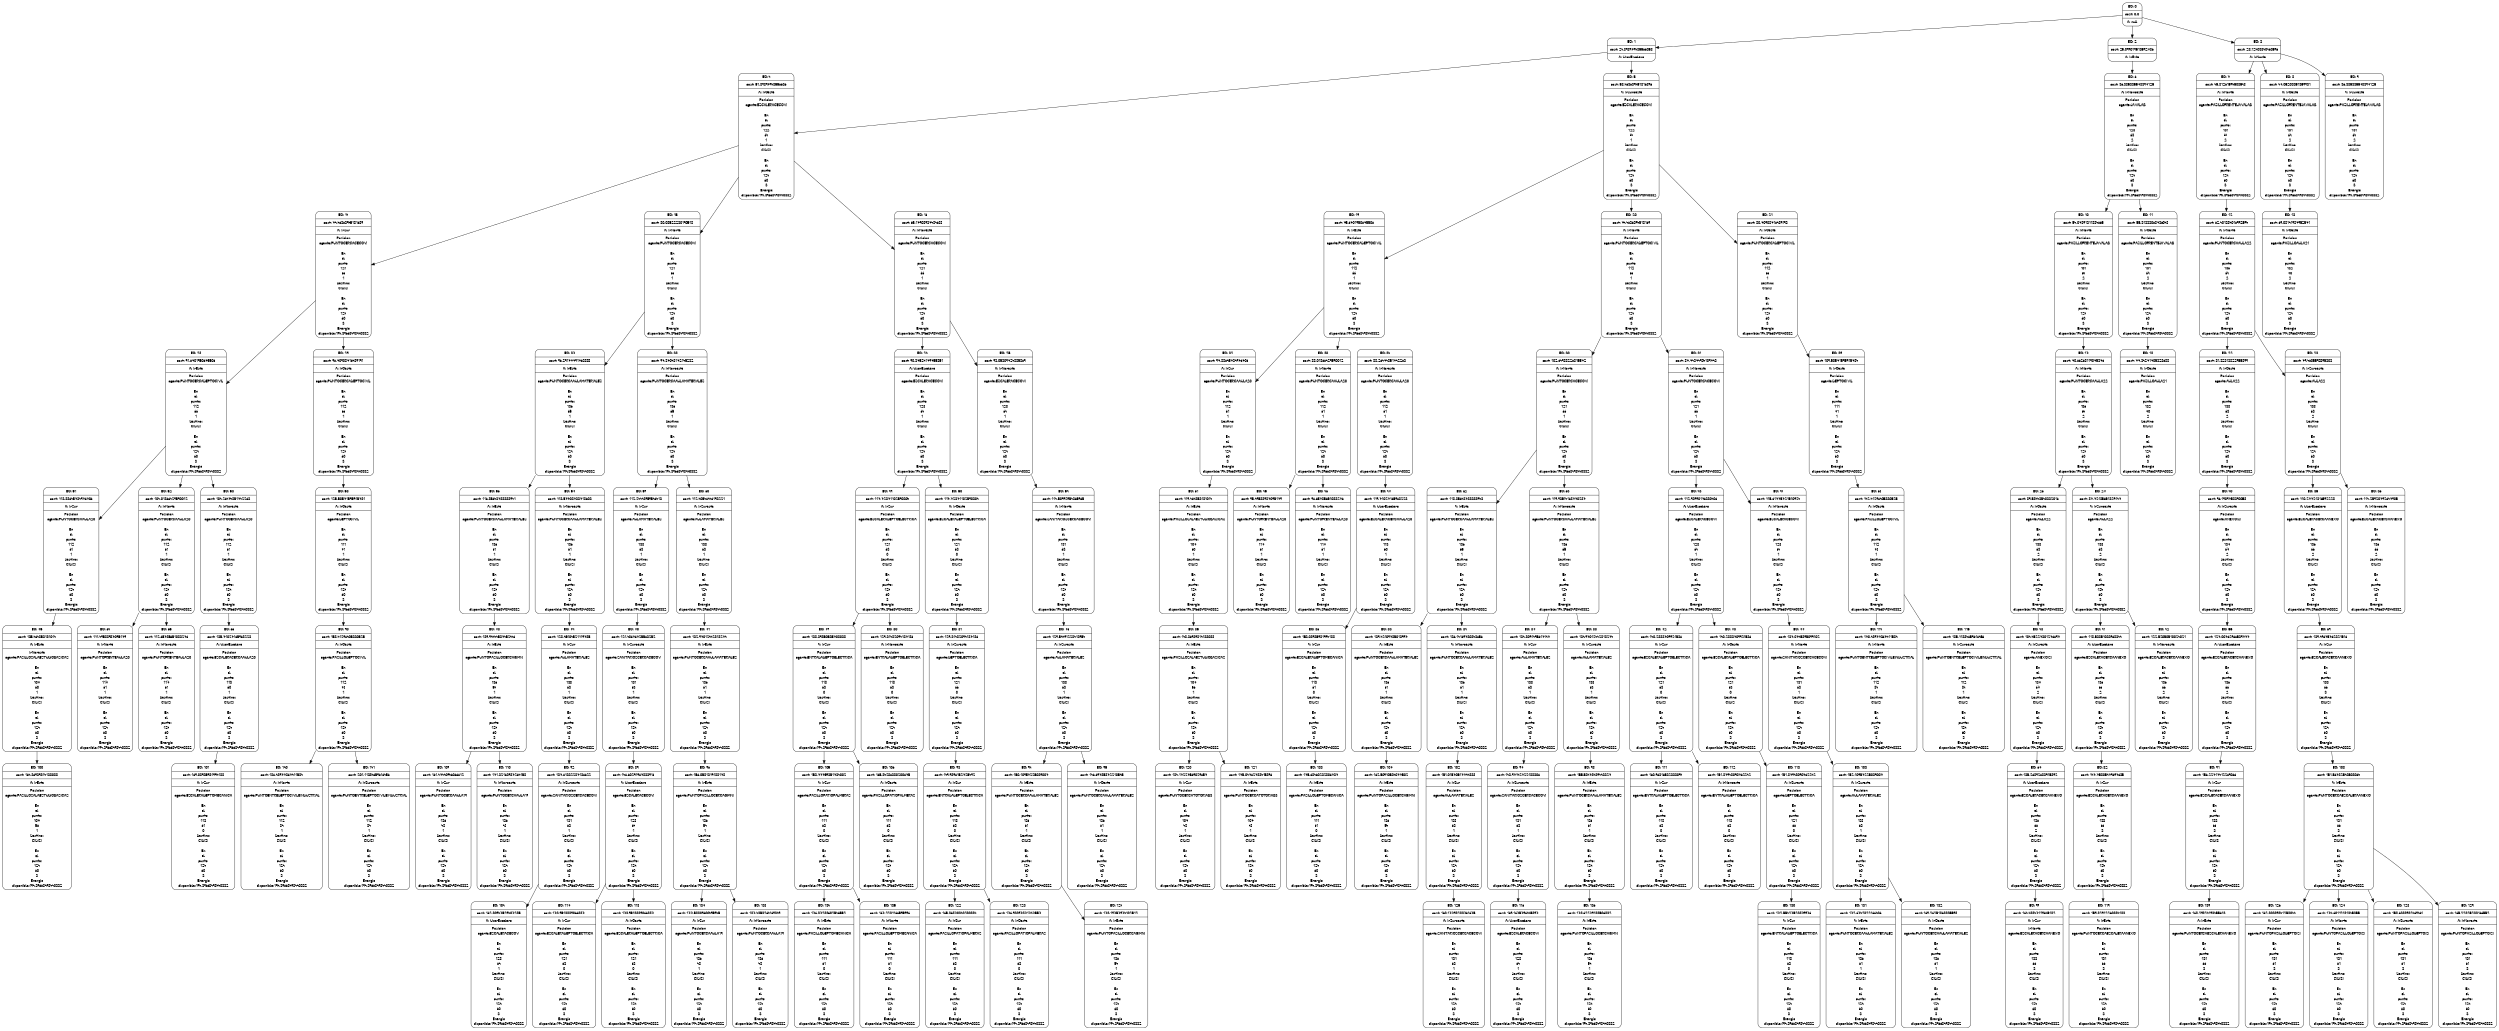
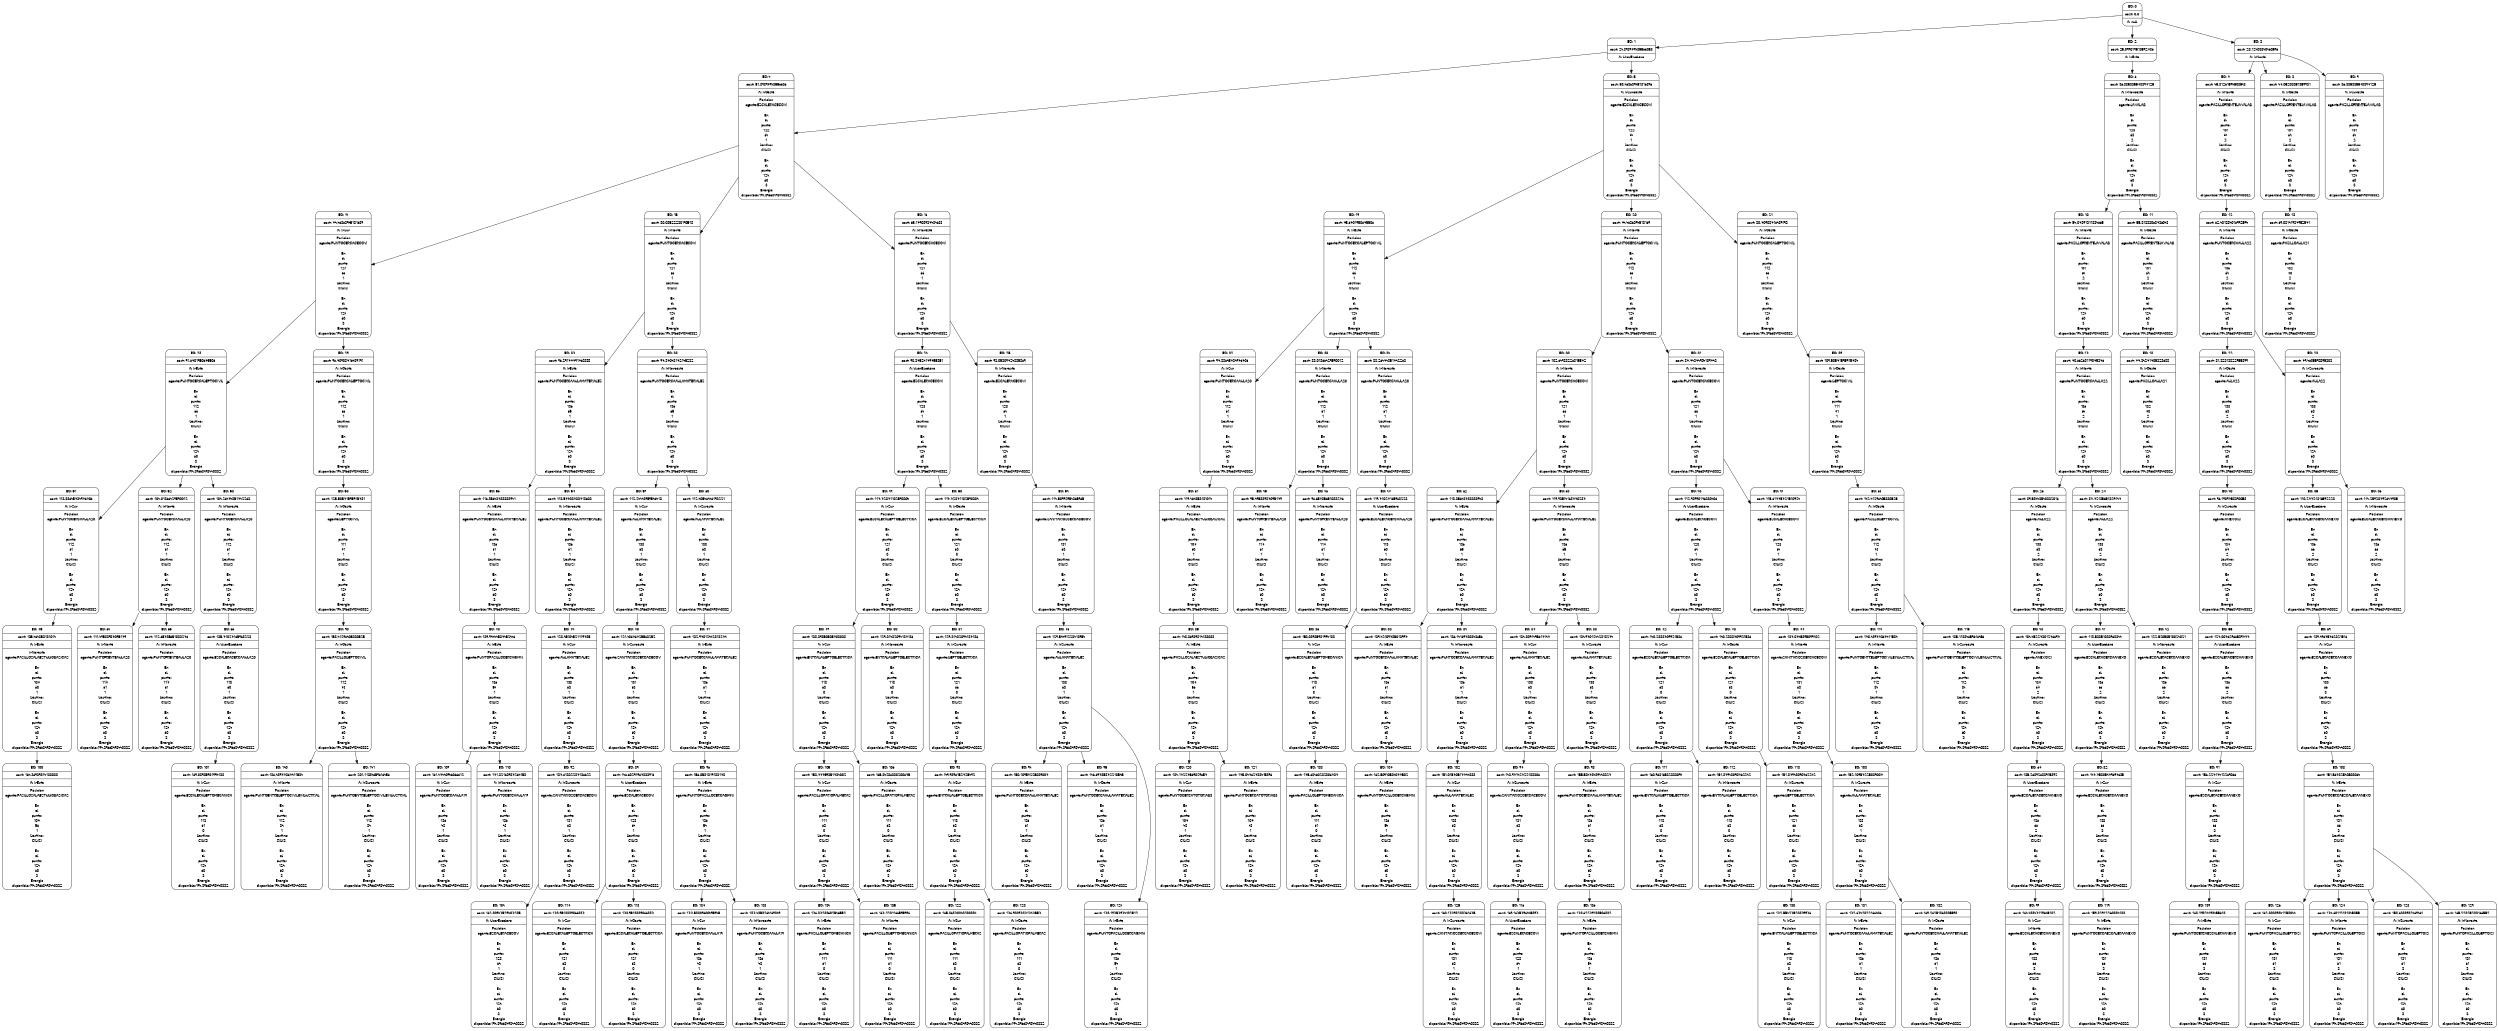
edge "EO: 19" -> "EO: 34": added
edge "EO: 94" -> "EO: 124": now "EO: 76" -> "EO: 124"
